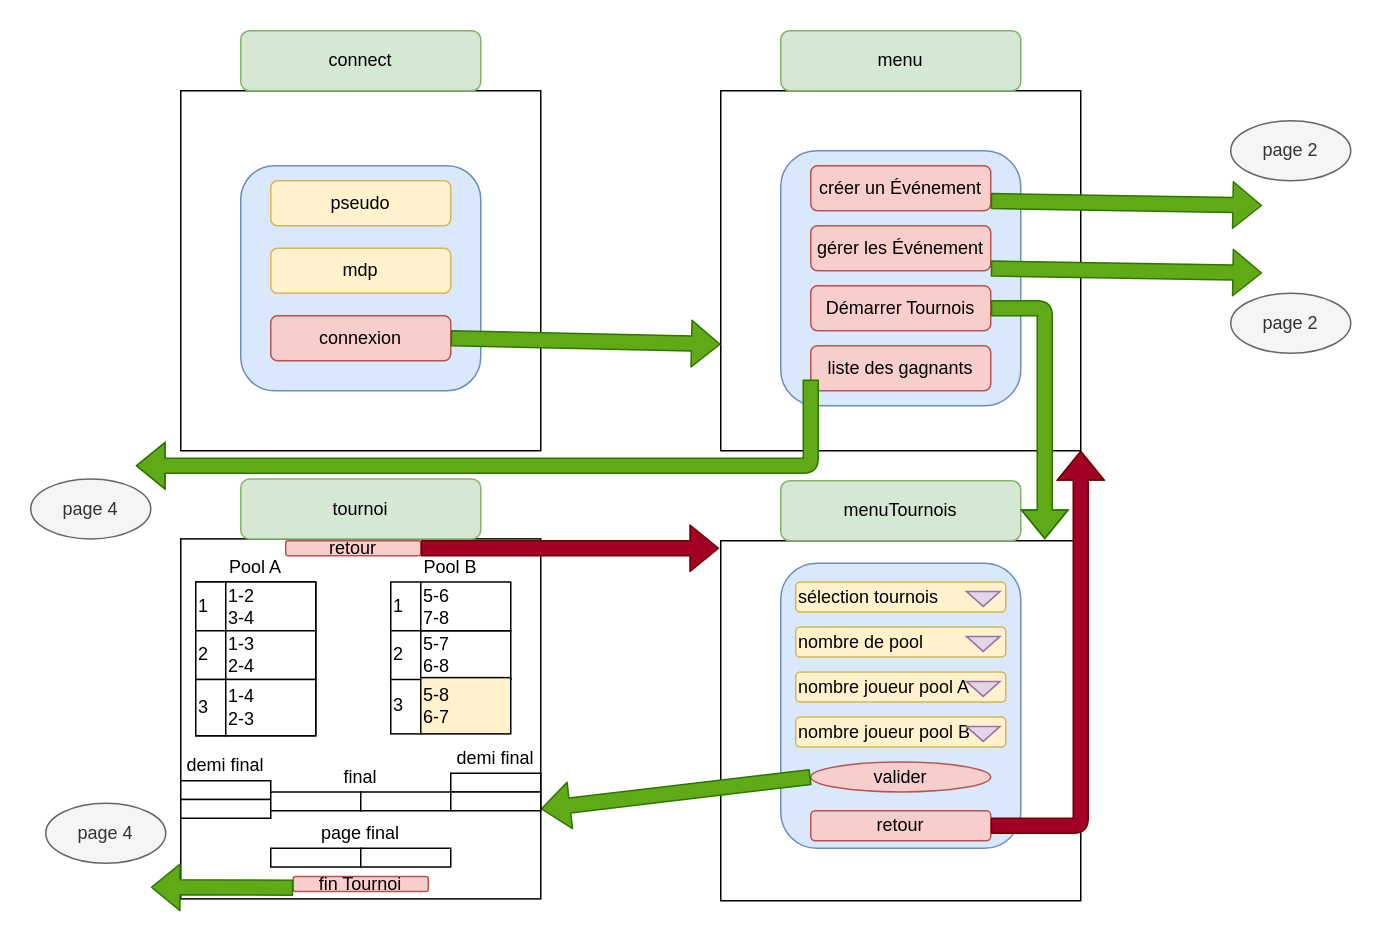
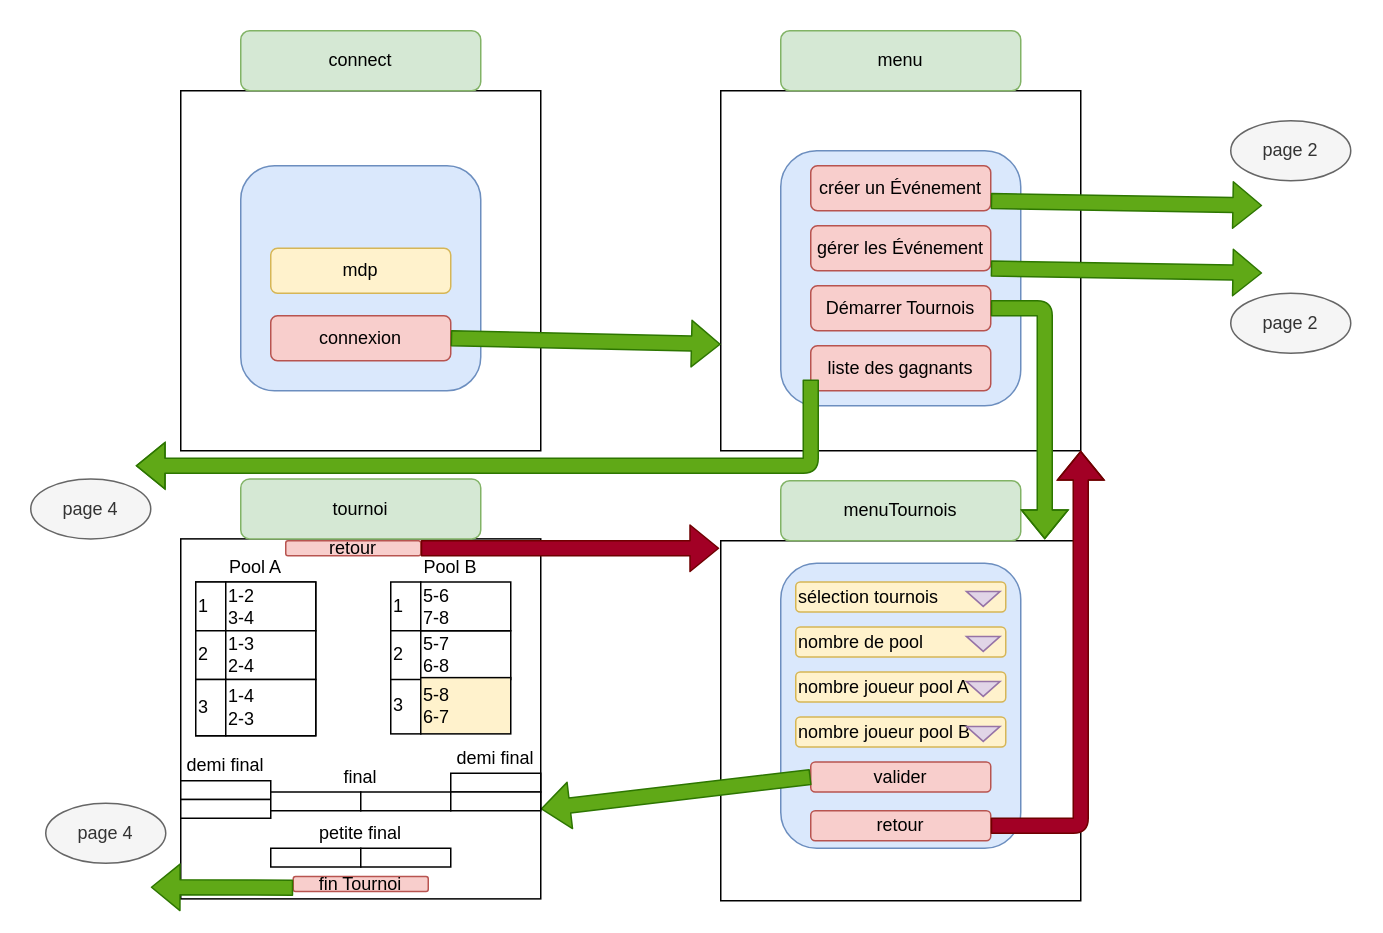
node "pseudo": removed
node "valider": shape ellipse -> rounded rectangle
node "page final": label "page final" -> "petite final"
